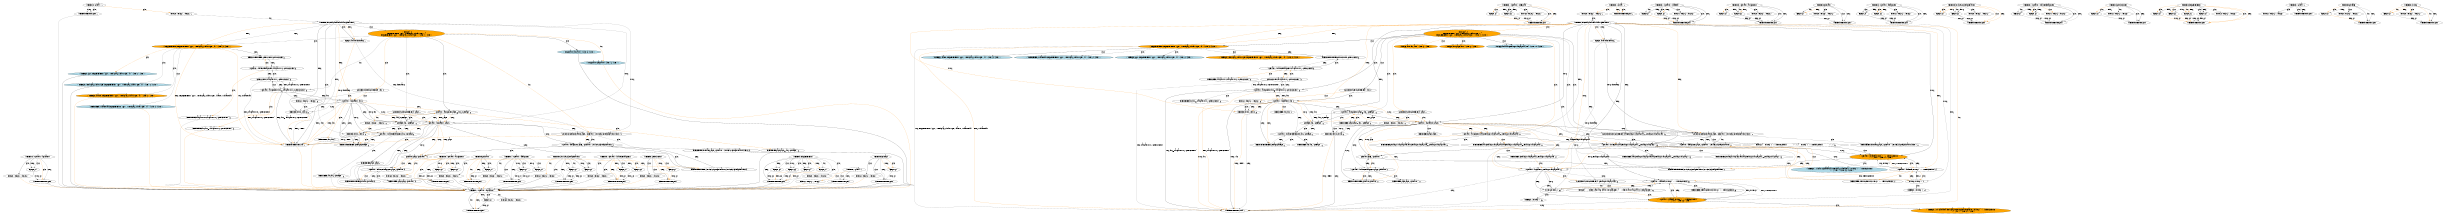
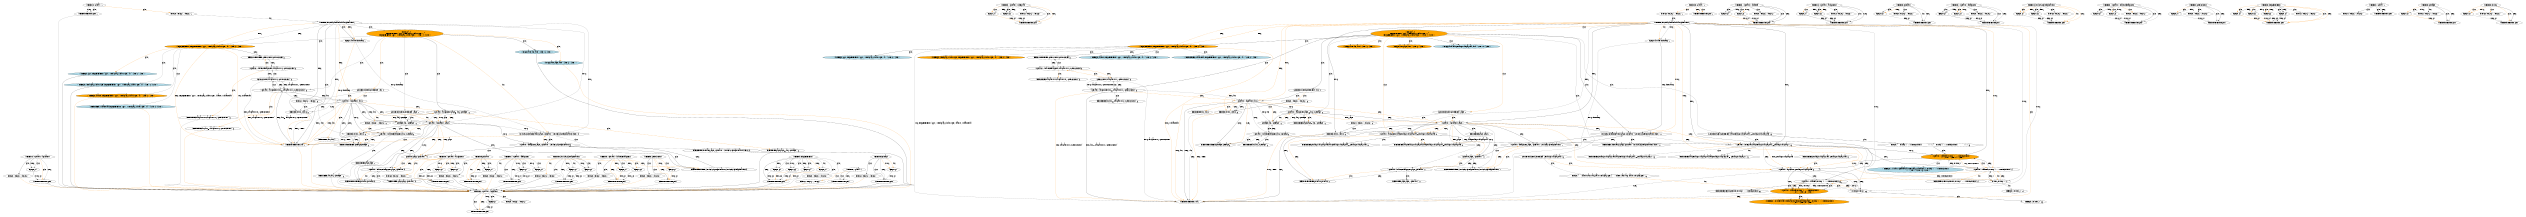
edge "(<operator>.logicalNot,!pending_vrdisplay_raf_)" -> "(CONTROL_STRUCTURE,IF,if (!pending_vrdisplay_raf_))": reversed
